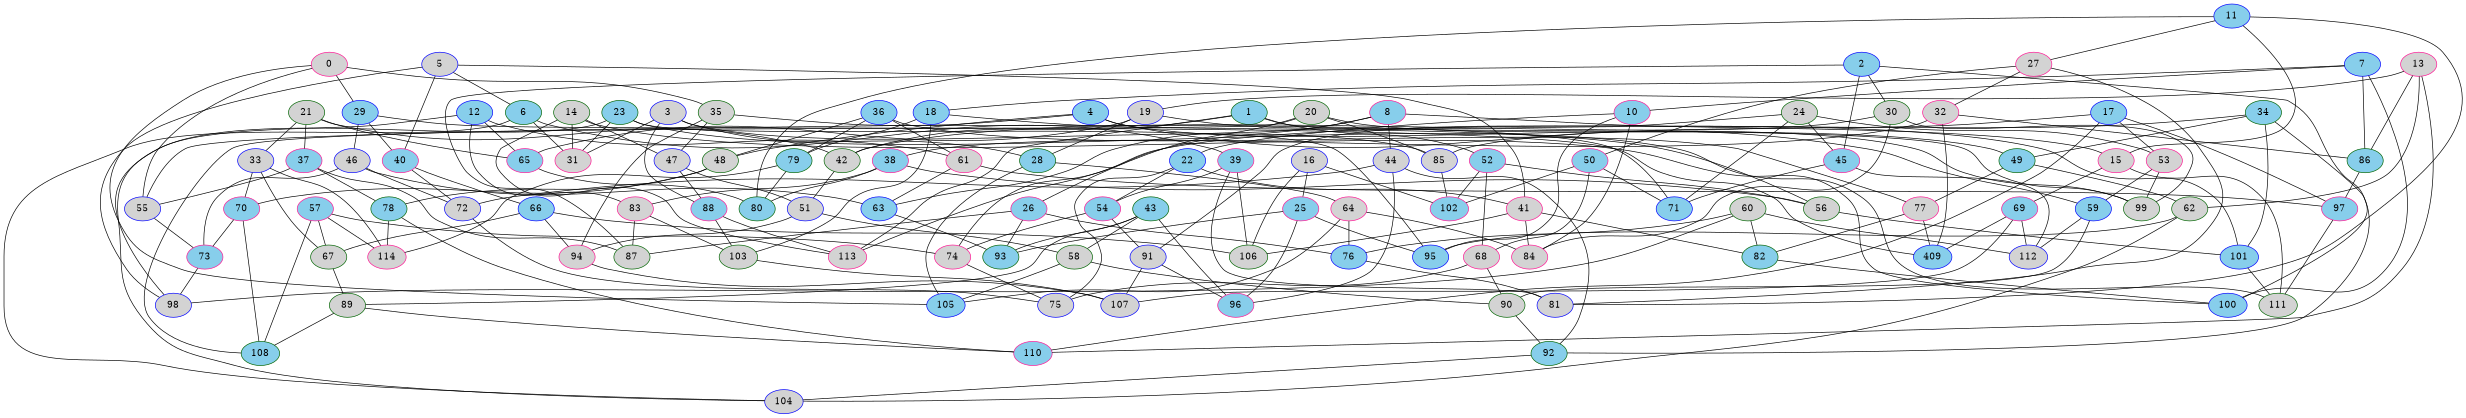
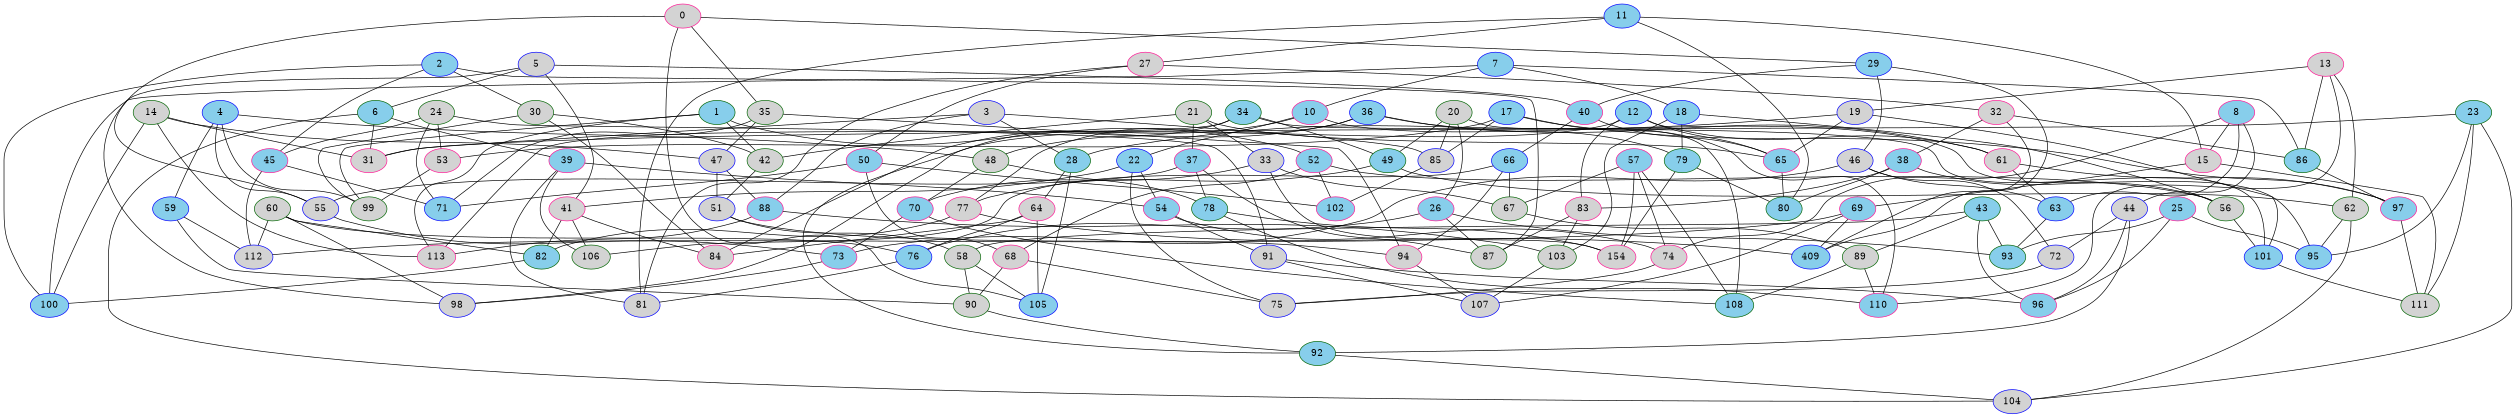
node "16": removed
edge "40" -- "72": now "40" -- "65"
edge "53" -- "59": removed
node "114": label "114" -> "154"
